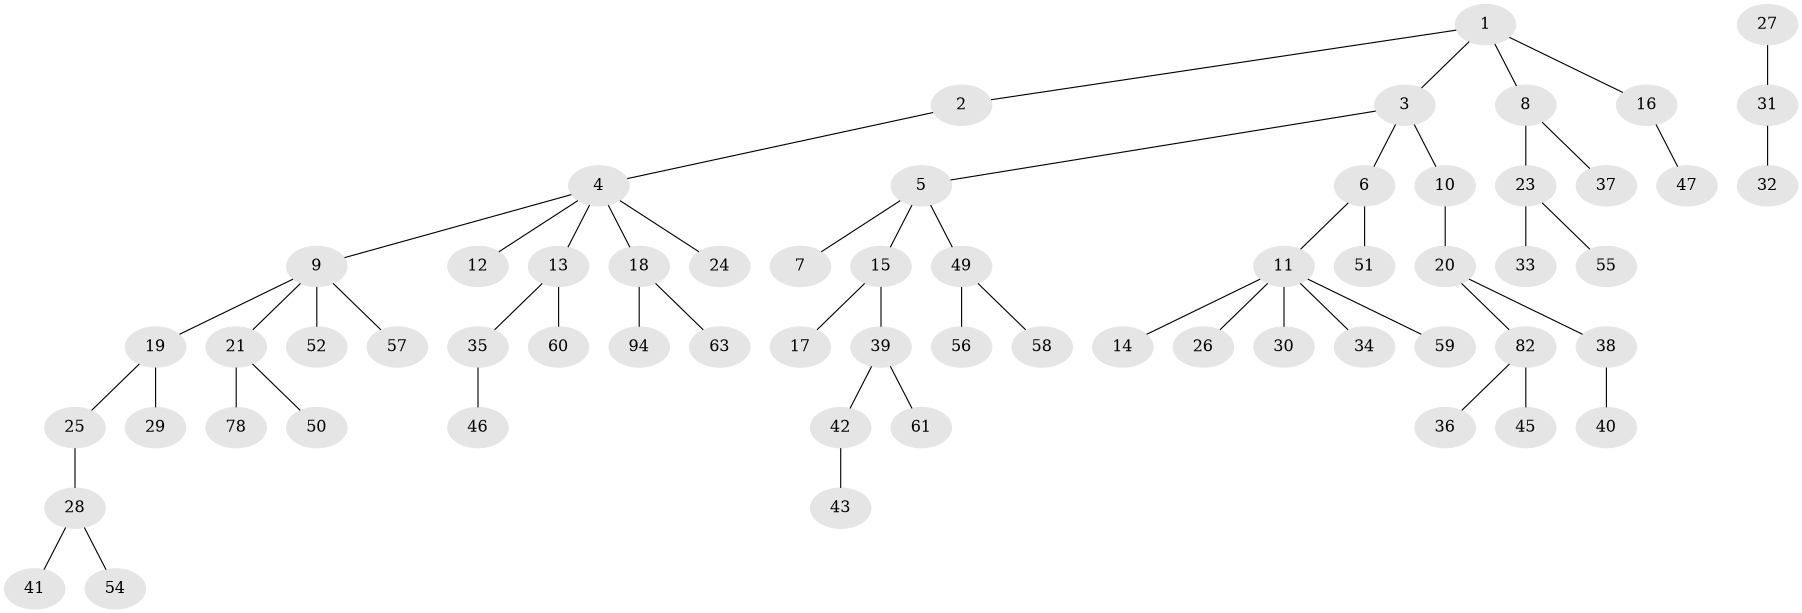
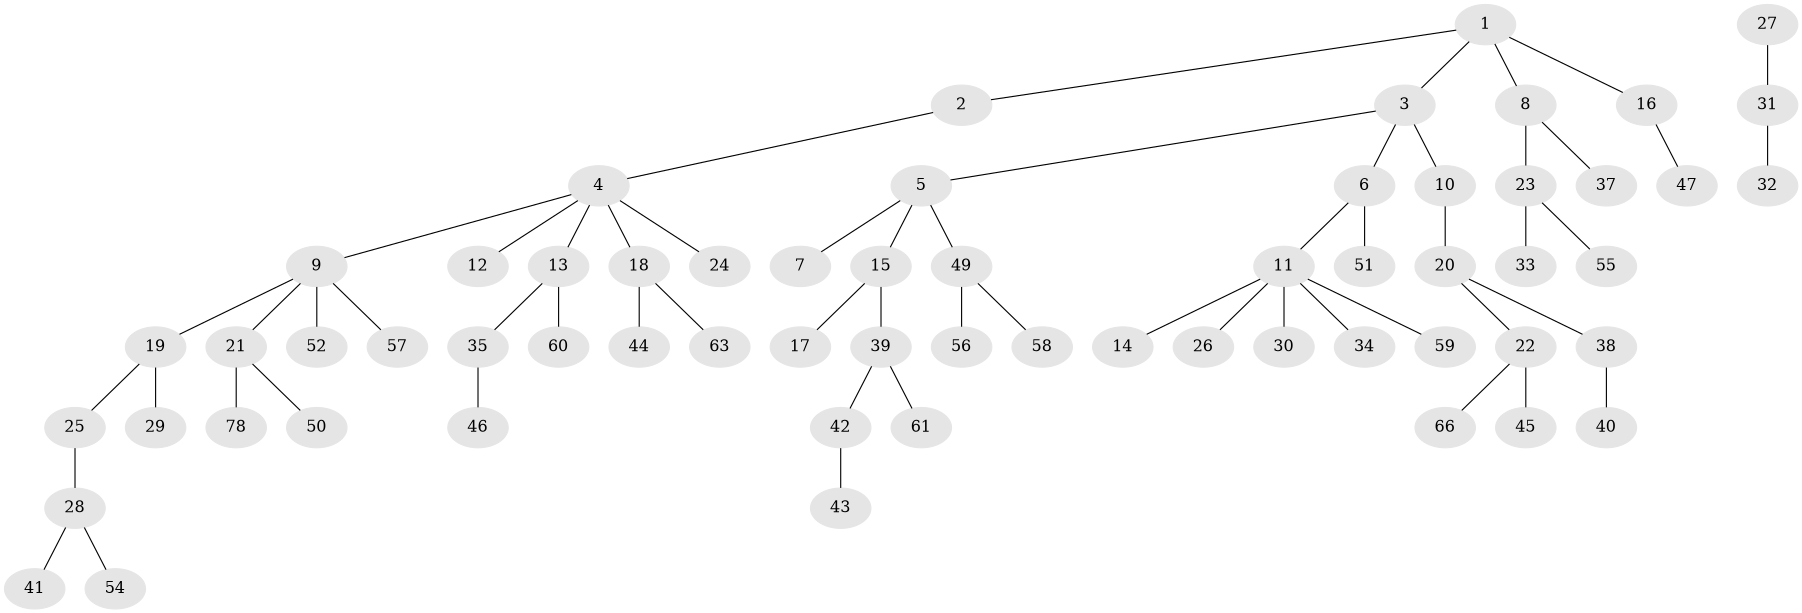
node "94": label "94" -> "44"
node "82": label "82" -> "22"
node "36": label "36" -> "66"
